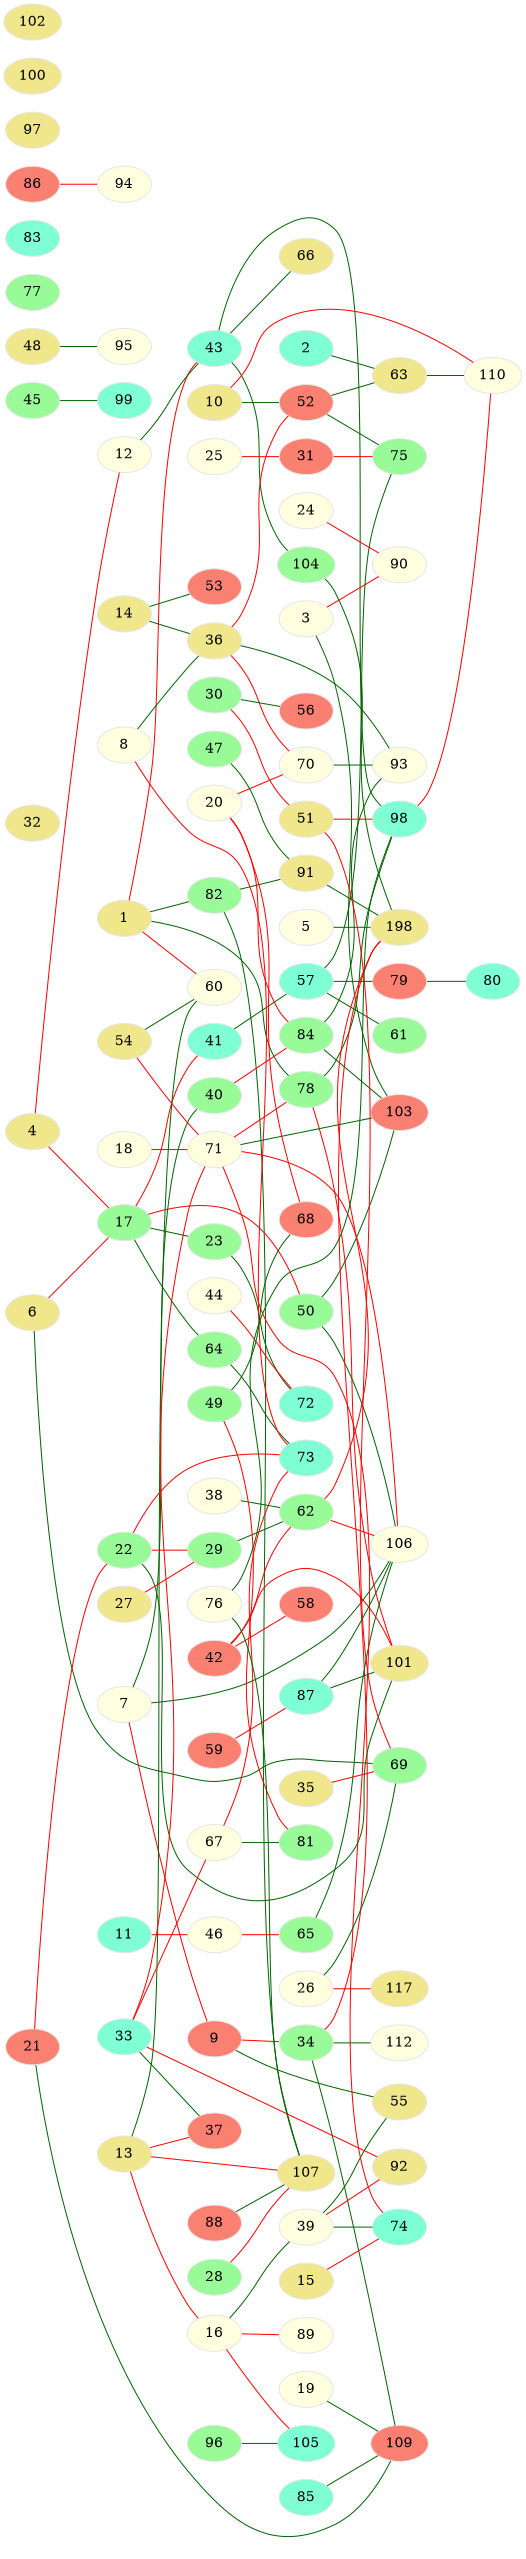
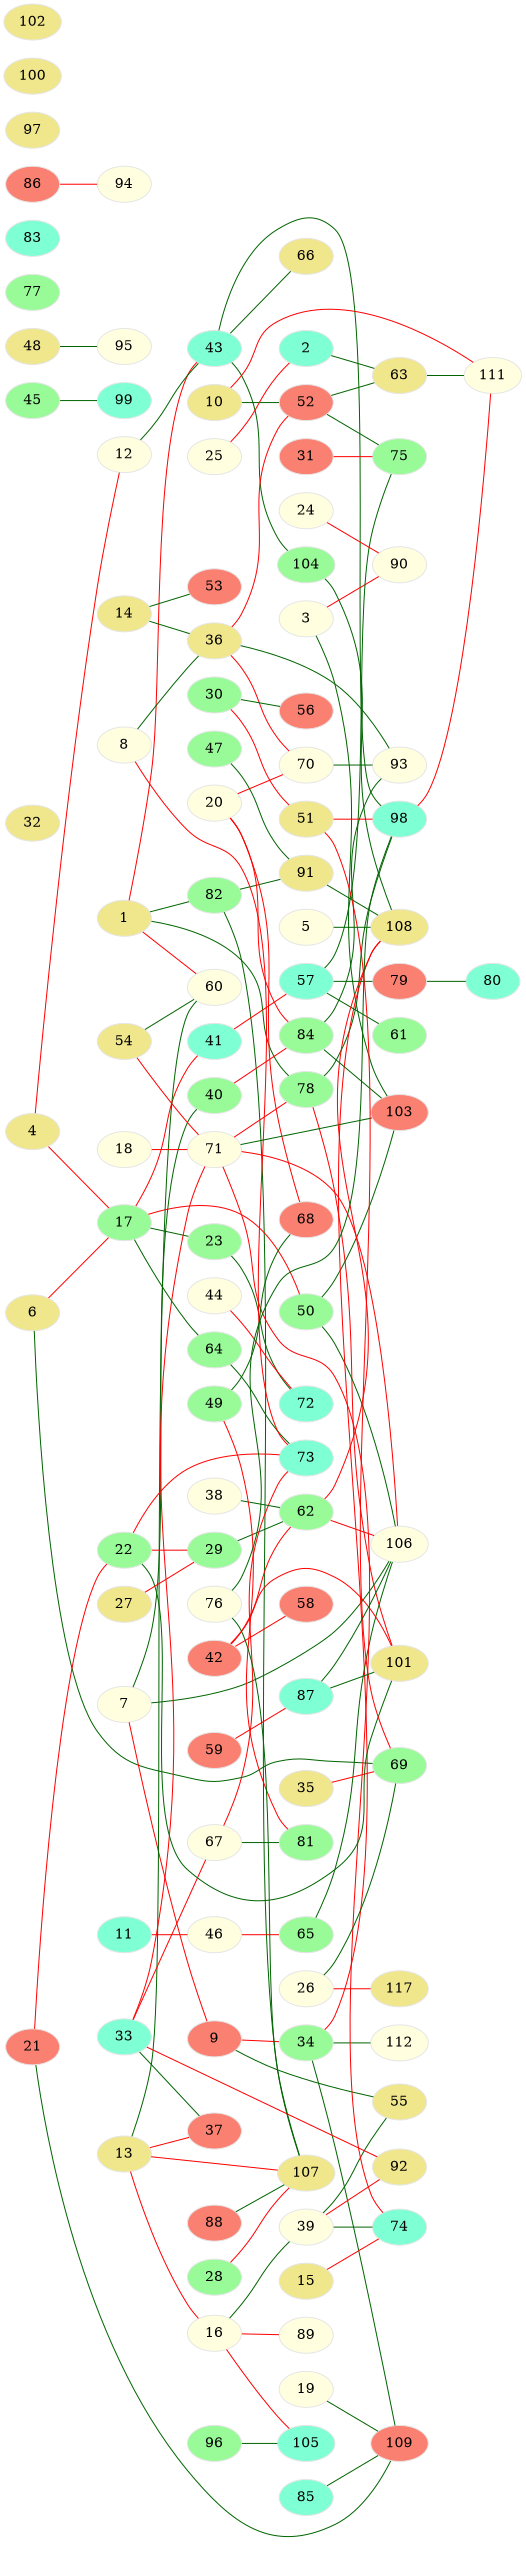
node "110": label "110" -> "111"
edge "25" -- "31": now "25" -- "2"
node "198": label "198" -> "108"
edge "57" -- "41": color darkgreen -> red
